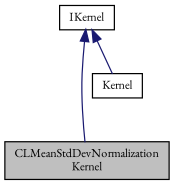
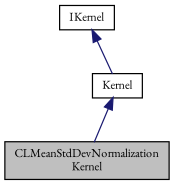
edge "CLMeanStdDevNormalization Kernel" -> "IKernel": now "CLMeanStdDevNormalization Kernel" -> "Kernel"
